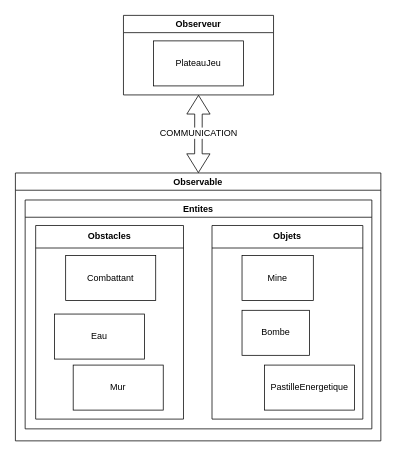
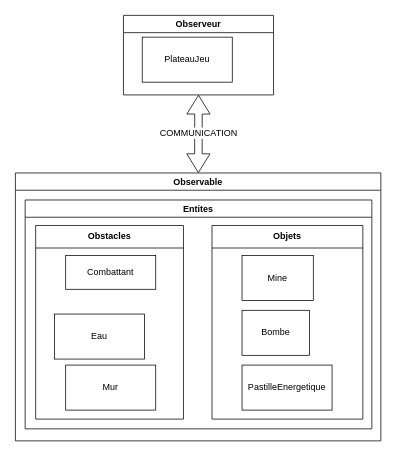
node "PlateauJeu": moved (198, 63) -> (187, 60)
node "Combattant": size 90x45 -> 90x34
node "Mur": moved (118, 387) -> (111, 387)
node "PastilleEnergetique": moved (309, 387) -> (287, 387)
